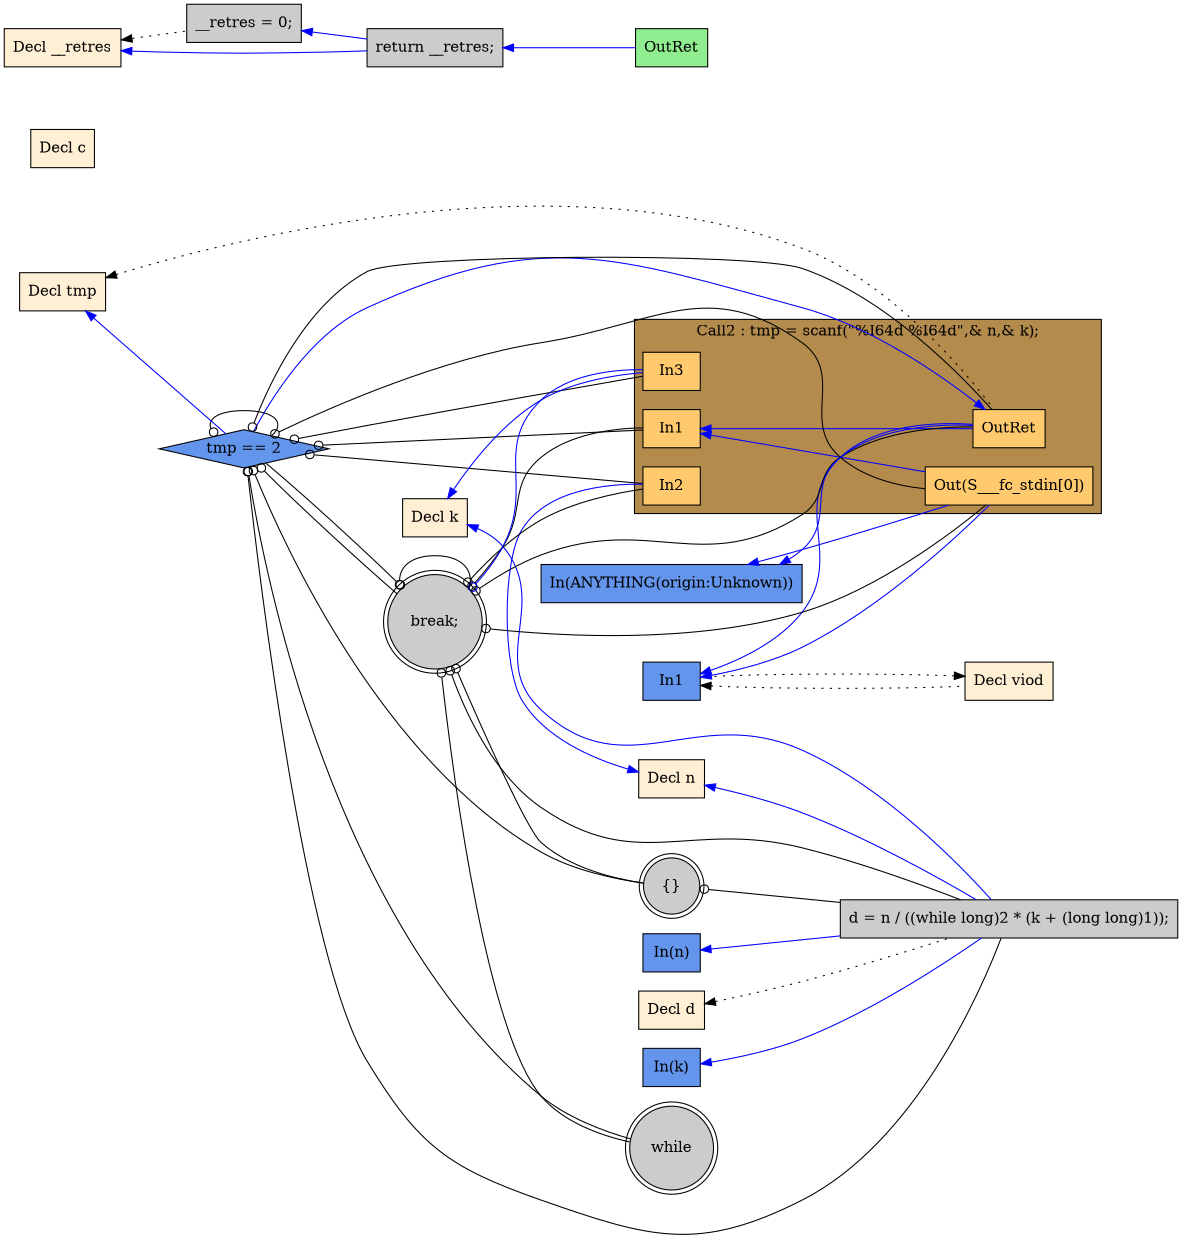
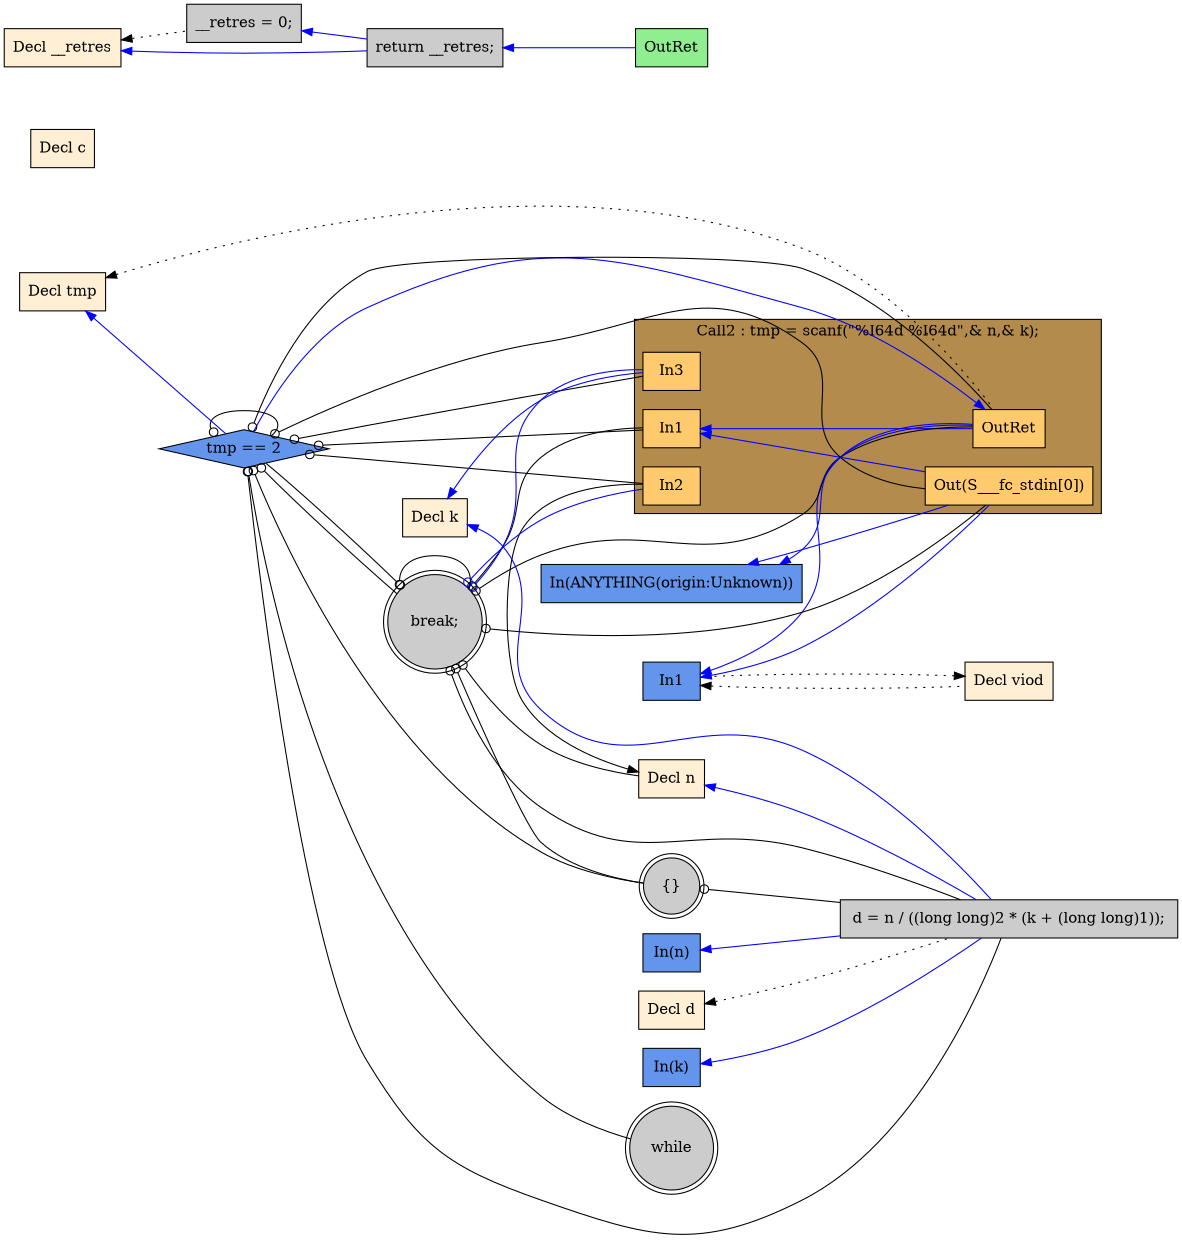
edge "In2" -> "break;": color #000000 -> #0000ff
edge "In2" -> "Decl n": color #0000ff -> #000000
node "d = n / ((while long)2 * (k + (long long)1));": label "d = n / ((while long)2 * (k + (long long)1));" -> "d = n / ((long long)2 * (k + (long long)1));"
edge "while" -> "break;": now "Decl n" -> "break;"
